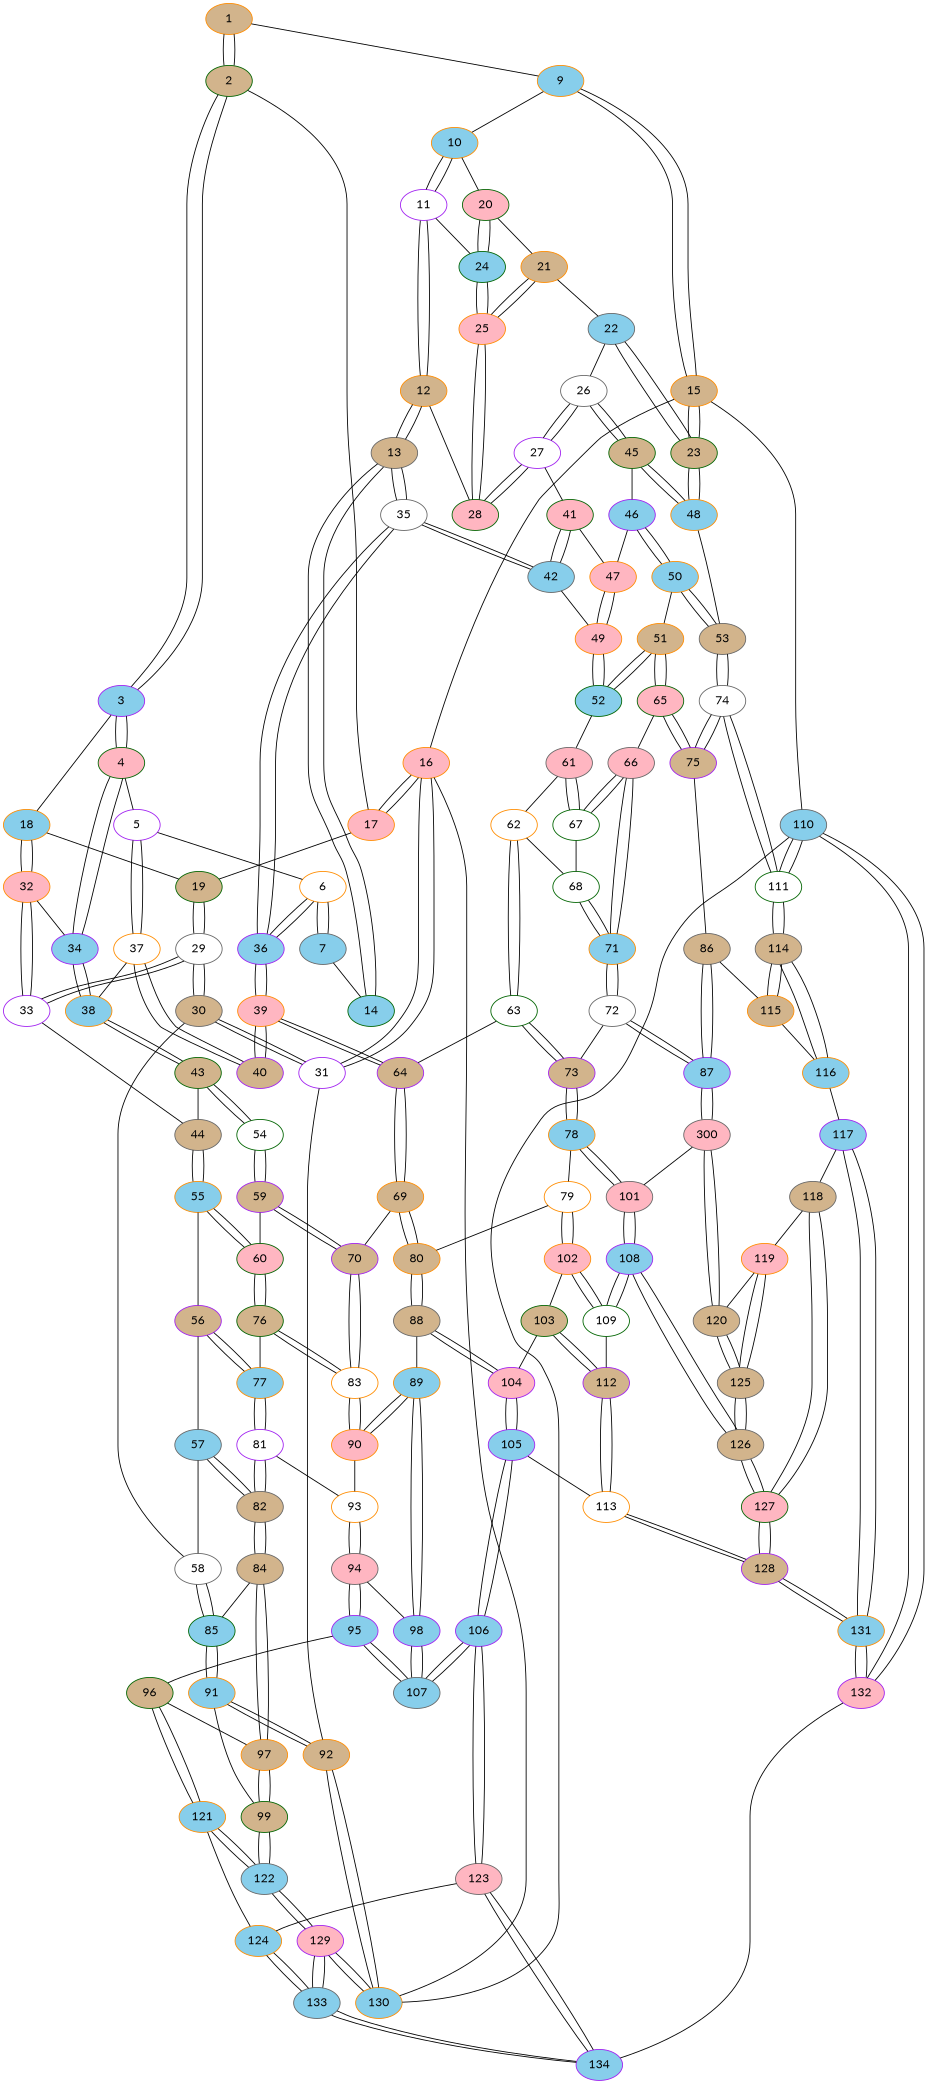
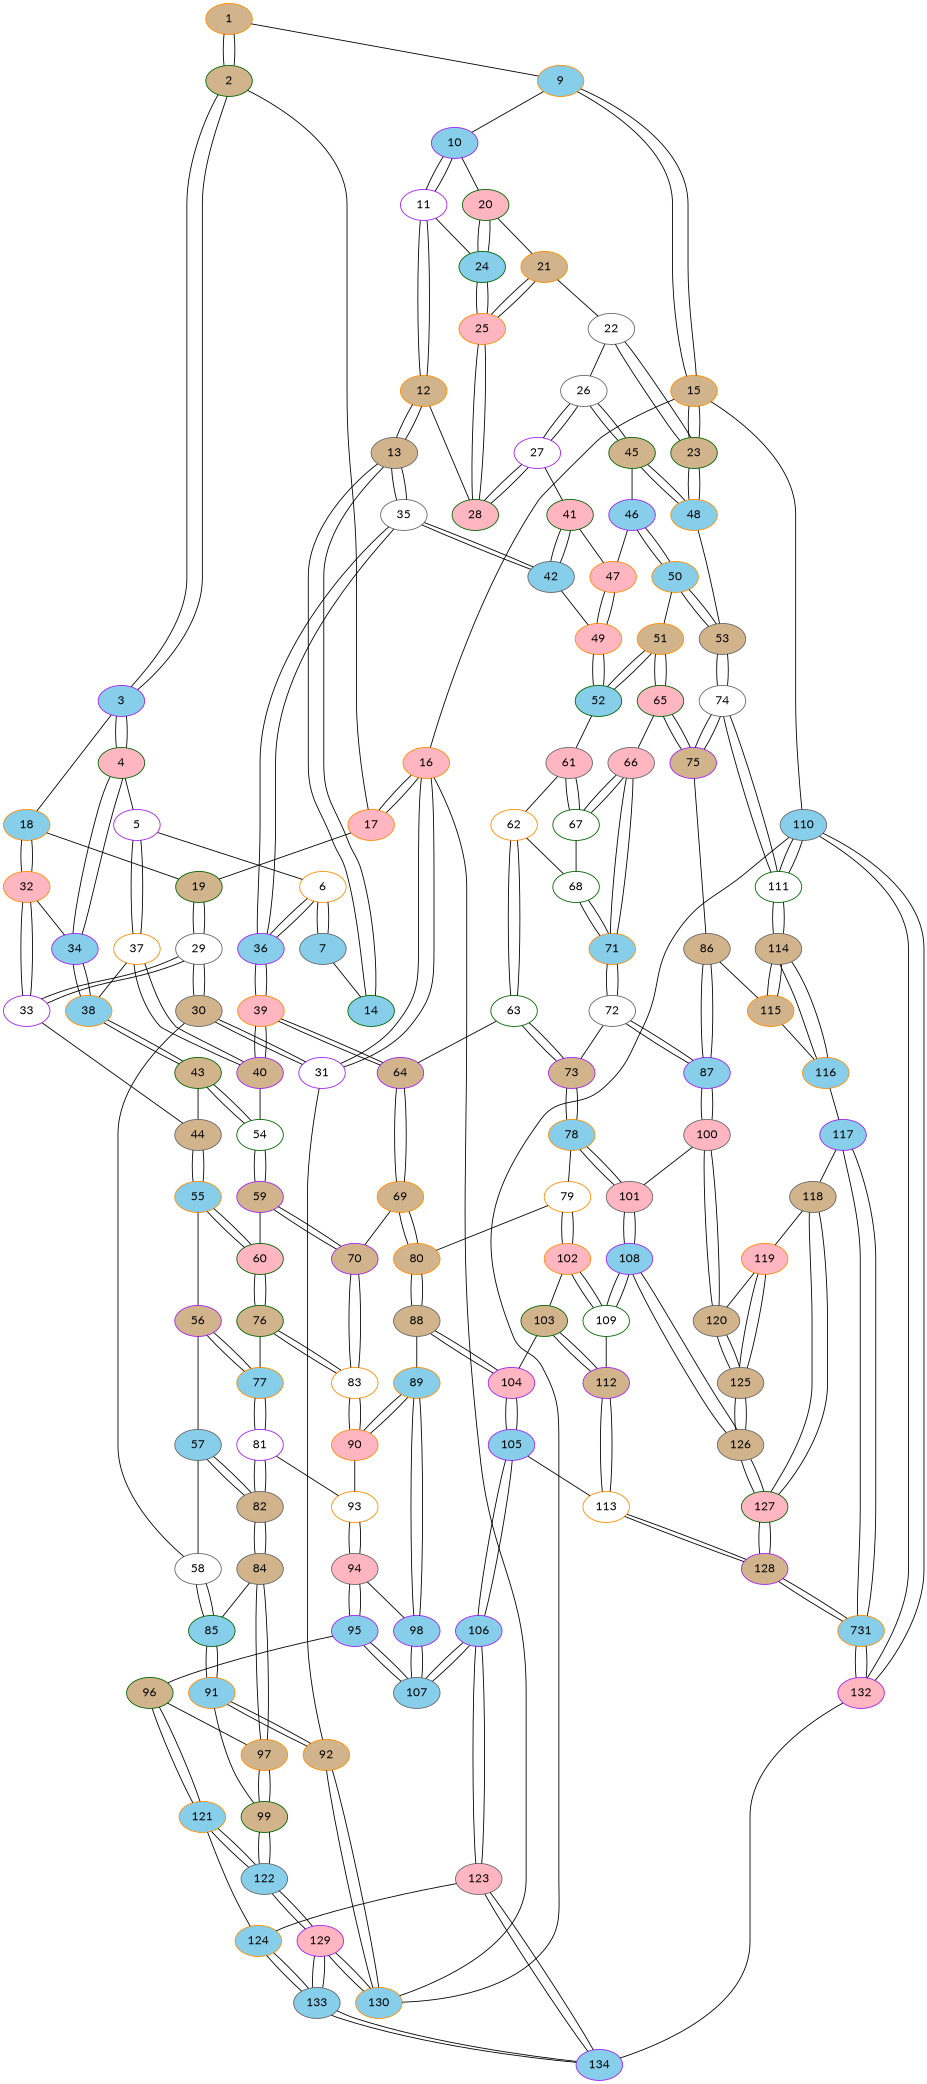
node "10": color darkorange -> purple
node "22": fillcolor skyblue -> white
edge "40" -- "54": added
node "300": label "300" -> "100"
node "131": label "131" -> "731"
